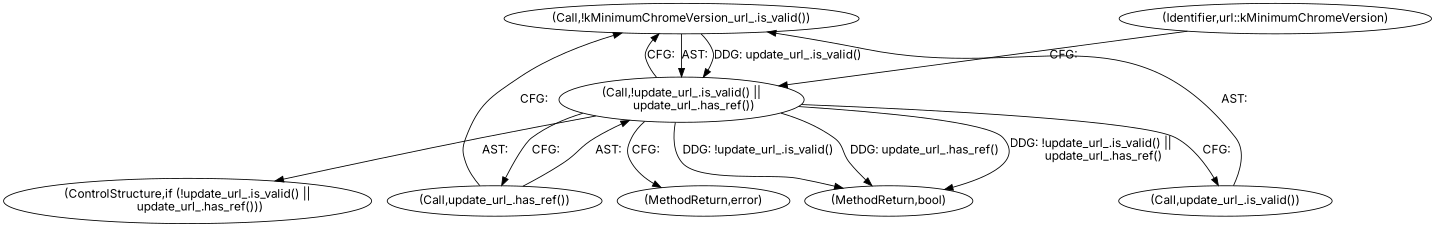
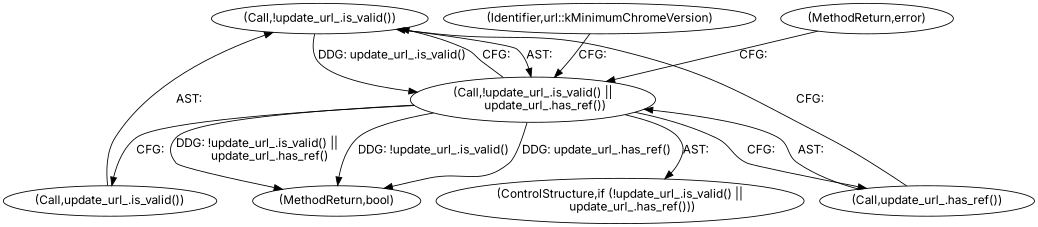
node "(Call,!kMinimumChromeVersion_url_.is_valid())": label "(Call,!kMinimumChromeVersion_url_.is_valid())" -> "(Call,!update_url_.is_valid())"
edge "(Call,!update_url_.is_valid() || update_url_.has_ref())" -> "(MethodReturn,error)": reversed
